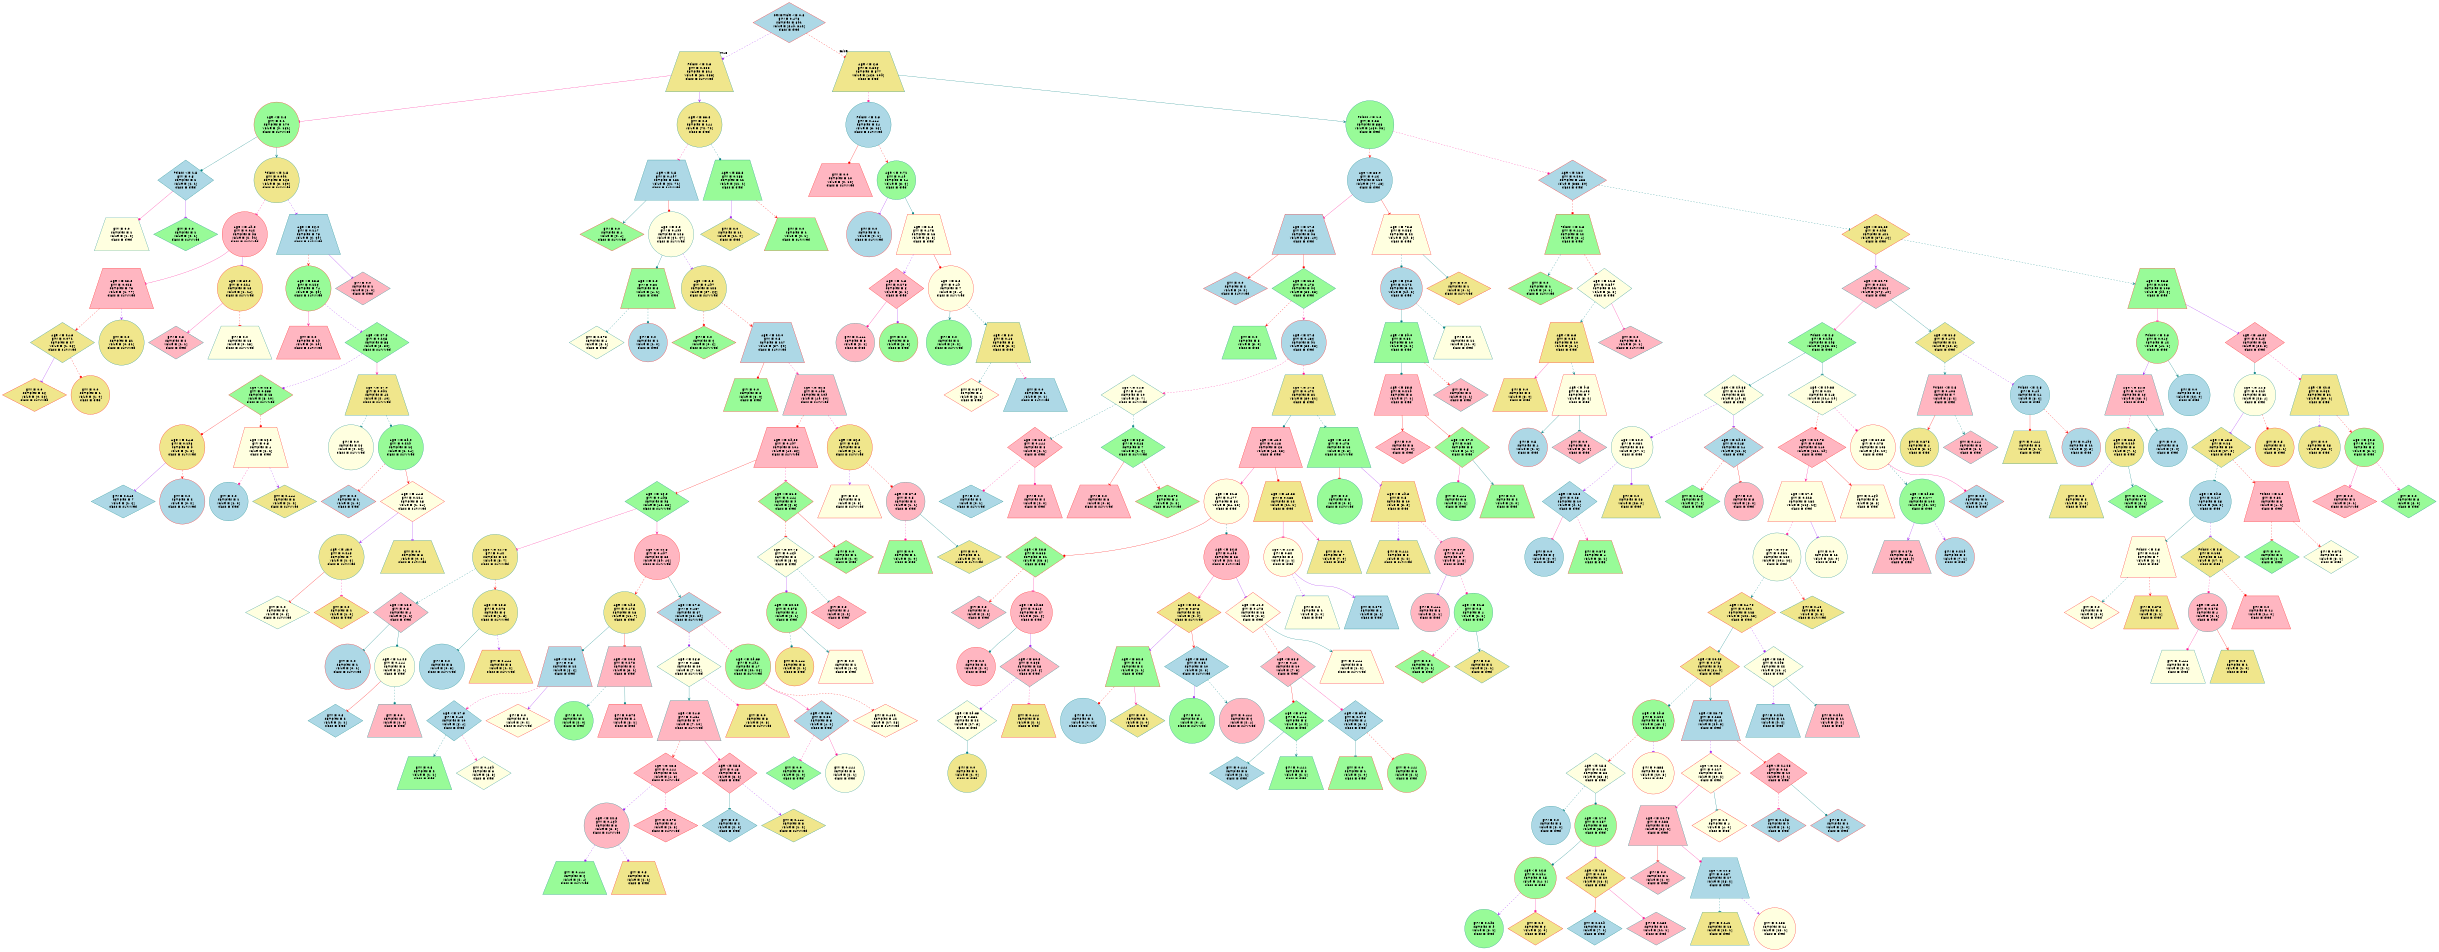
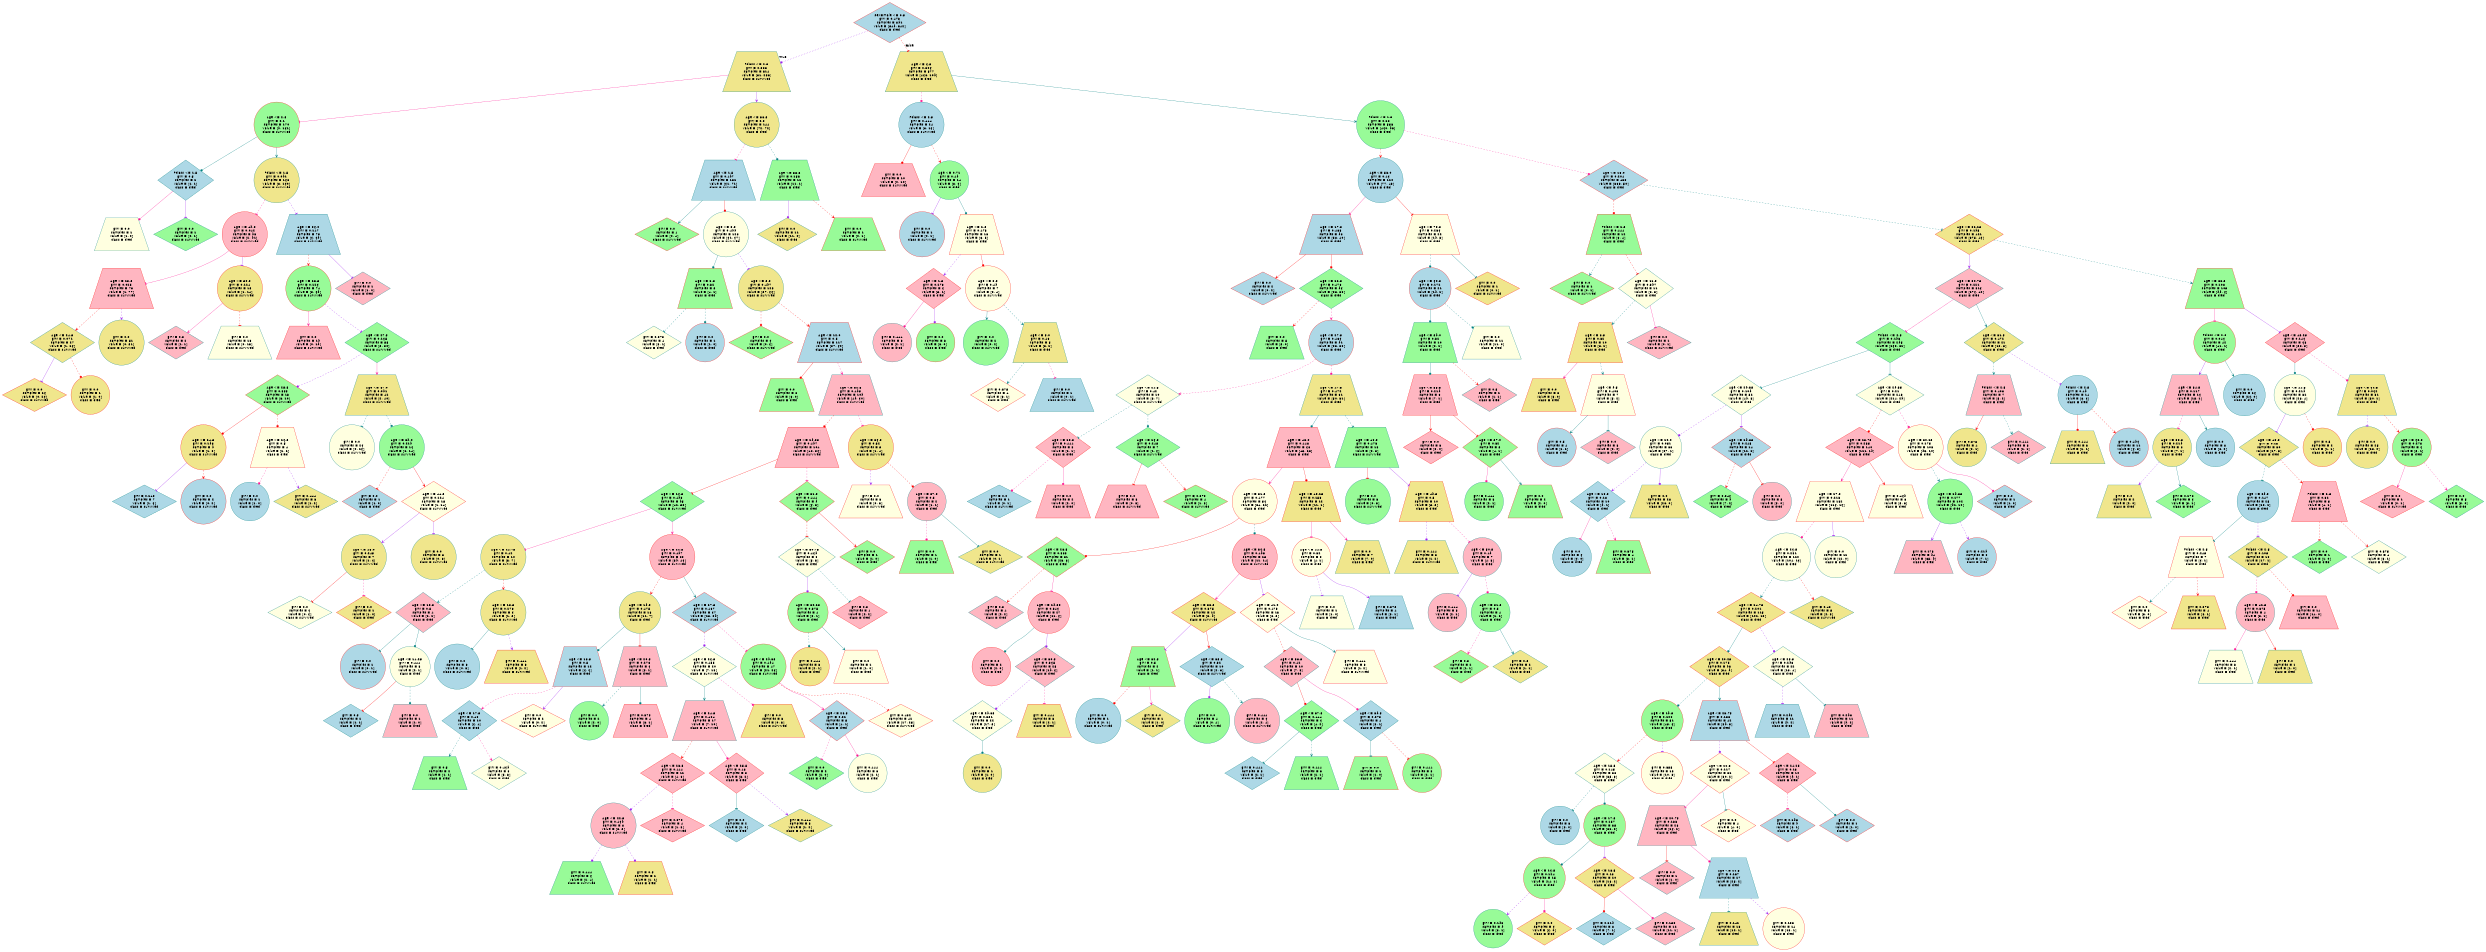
node "gini = 0.0 samples = 8 value = [0, 8] class = survived": shape trapezium -> circle
